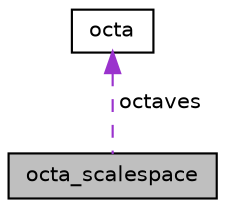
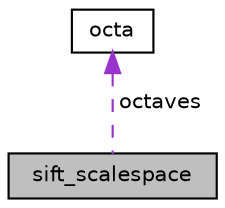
node "octa_scalespace": label "octa_scalespace" -> "sift_scalespace"
